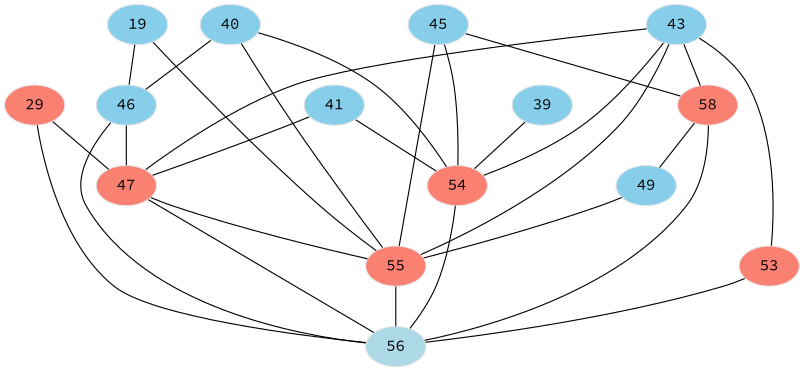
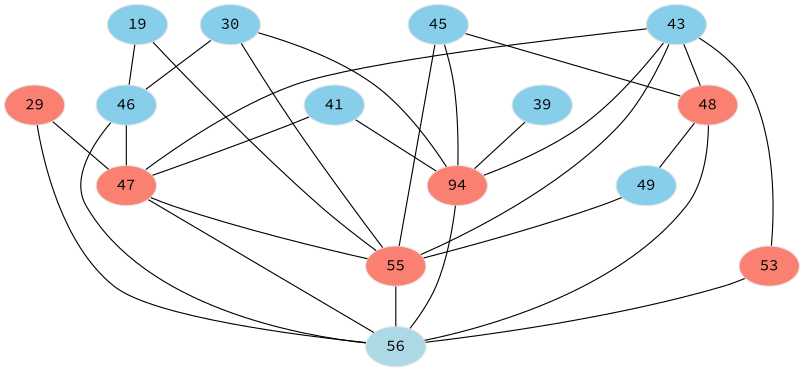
node "40": label "40" -> "30"
node "58": label "58" -> "48"
node "54": label "54" -> "94"
